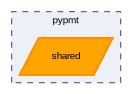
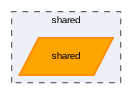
cluster "pypmt": label "pypmt" -> "shared"
